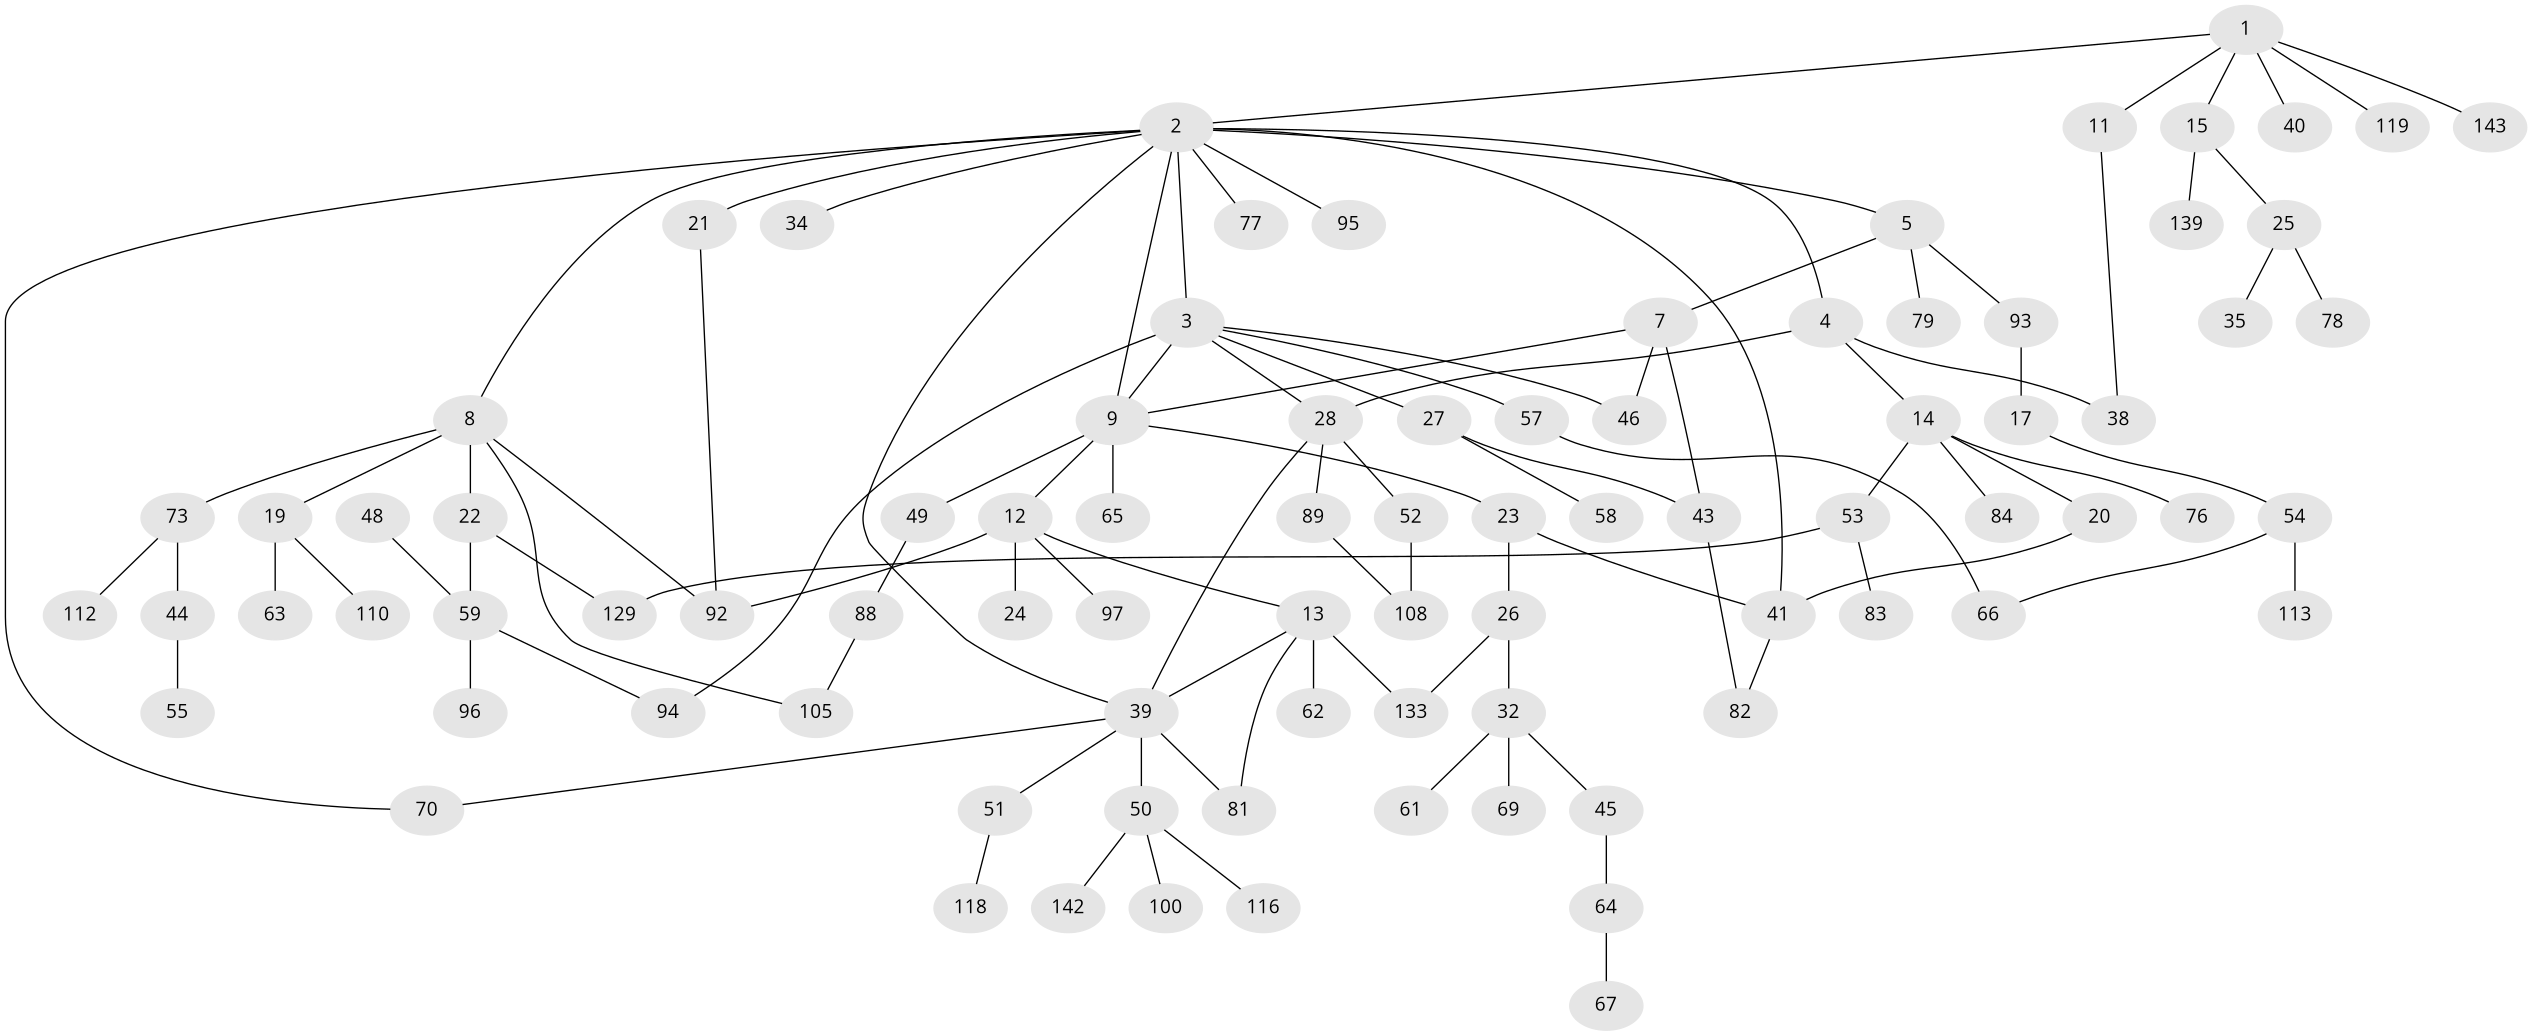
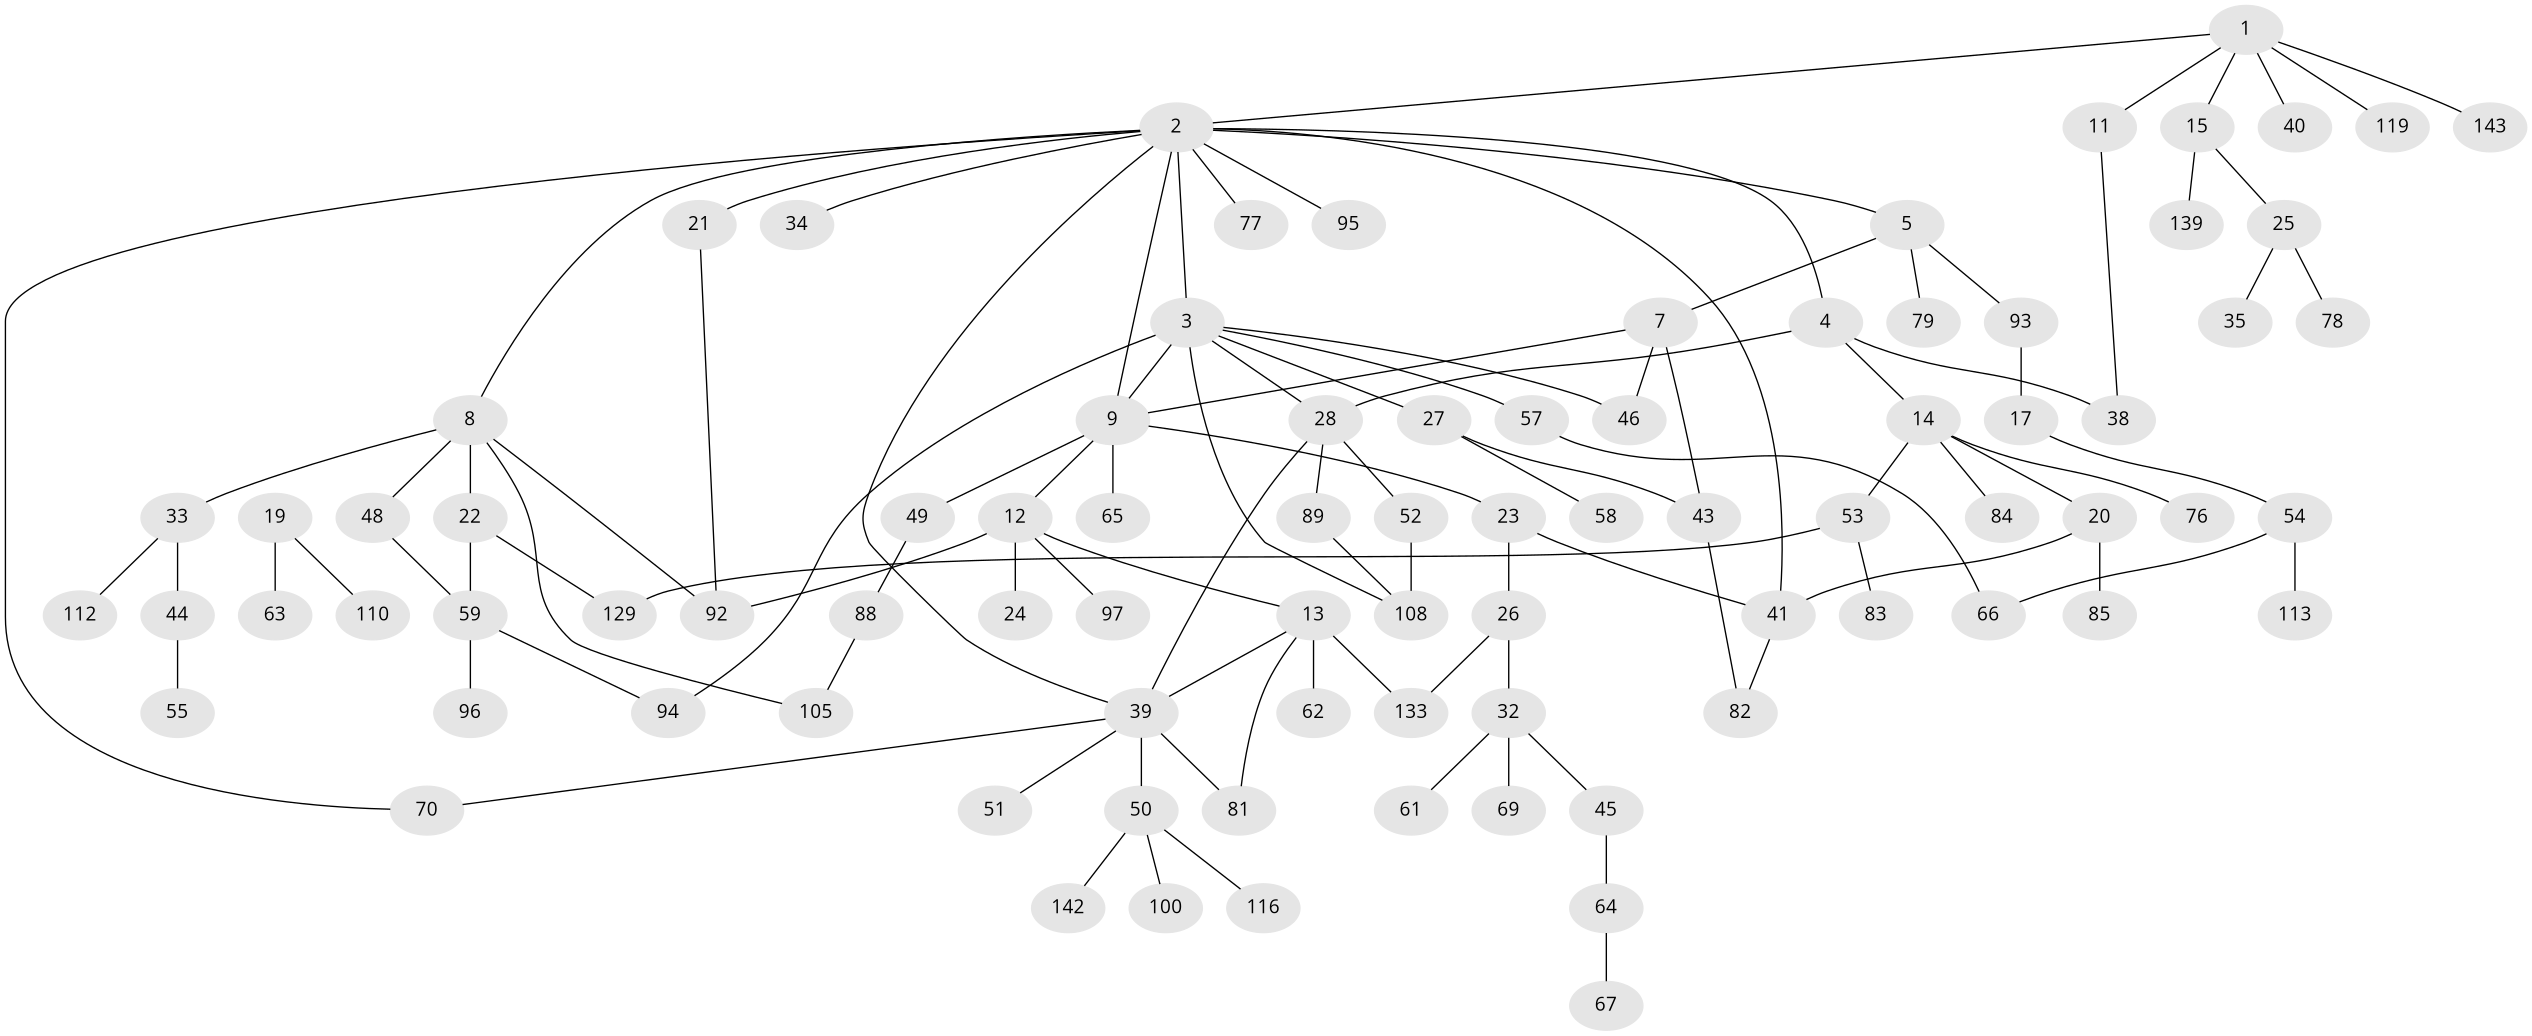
edge "8" -- "19": now "8" -- "48"
edge "3" -- "108": added
node "73": label "73" -> "33"
node "85": added
node "118": removed
